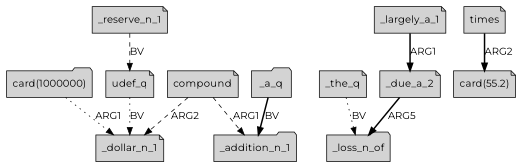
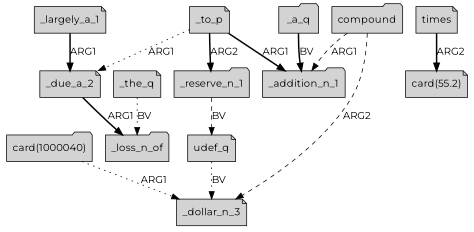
node "_reserve_n_1": shape note -> folder
node "_to_p": added
node "card(1000000)": label "card(1000000)" -> "card(1000040)"
node "compound": shape note -> folder
edge "_due_a_2" -> "_loss_n_of": label "ARG5" -> "ARG1"
node "_dollar_n_1": label "_dollar_n_1" -> "_dollar_n_3"
